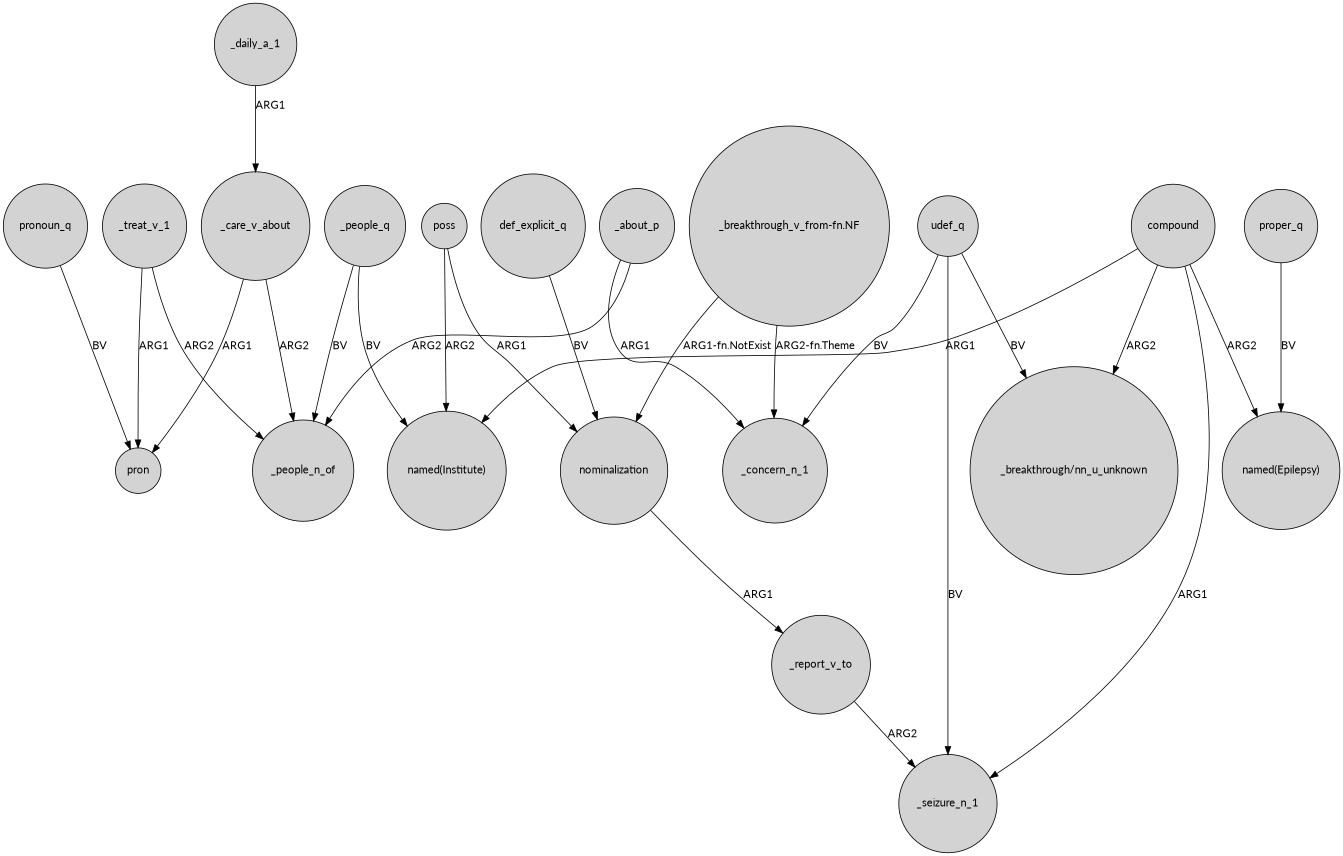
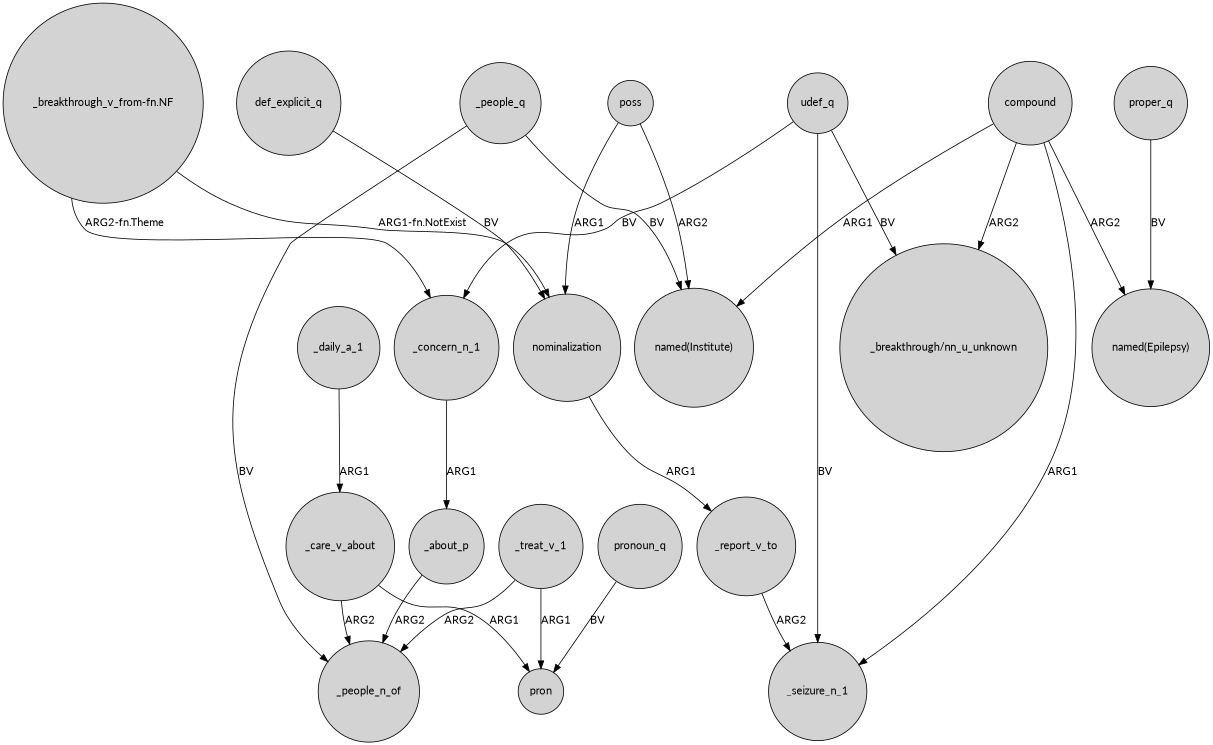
edge "_about_p" -> "_concern_n_1": reversed
